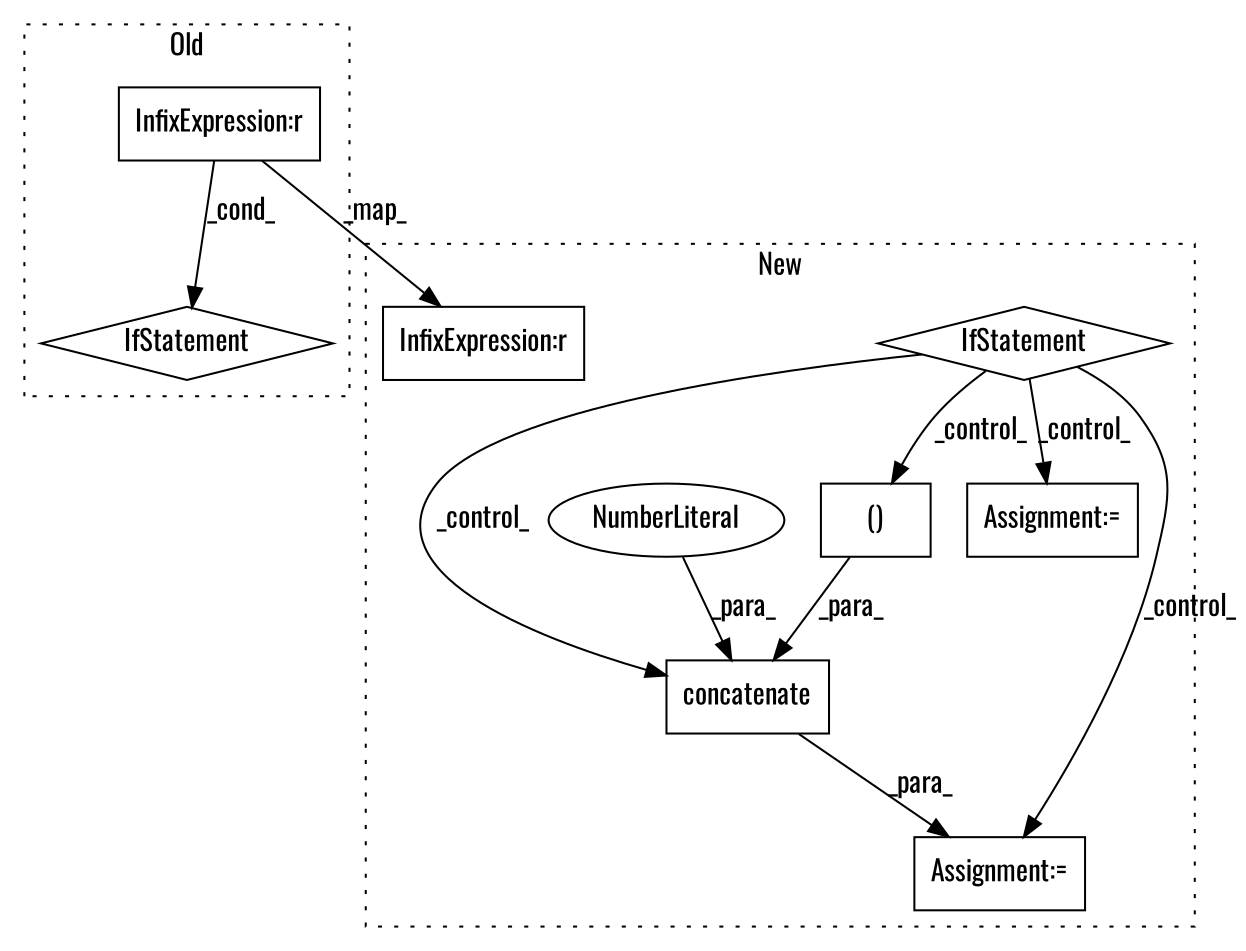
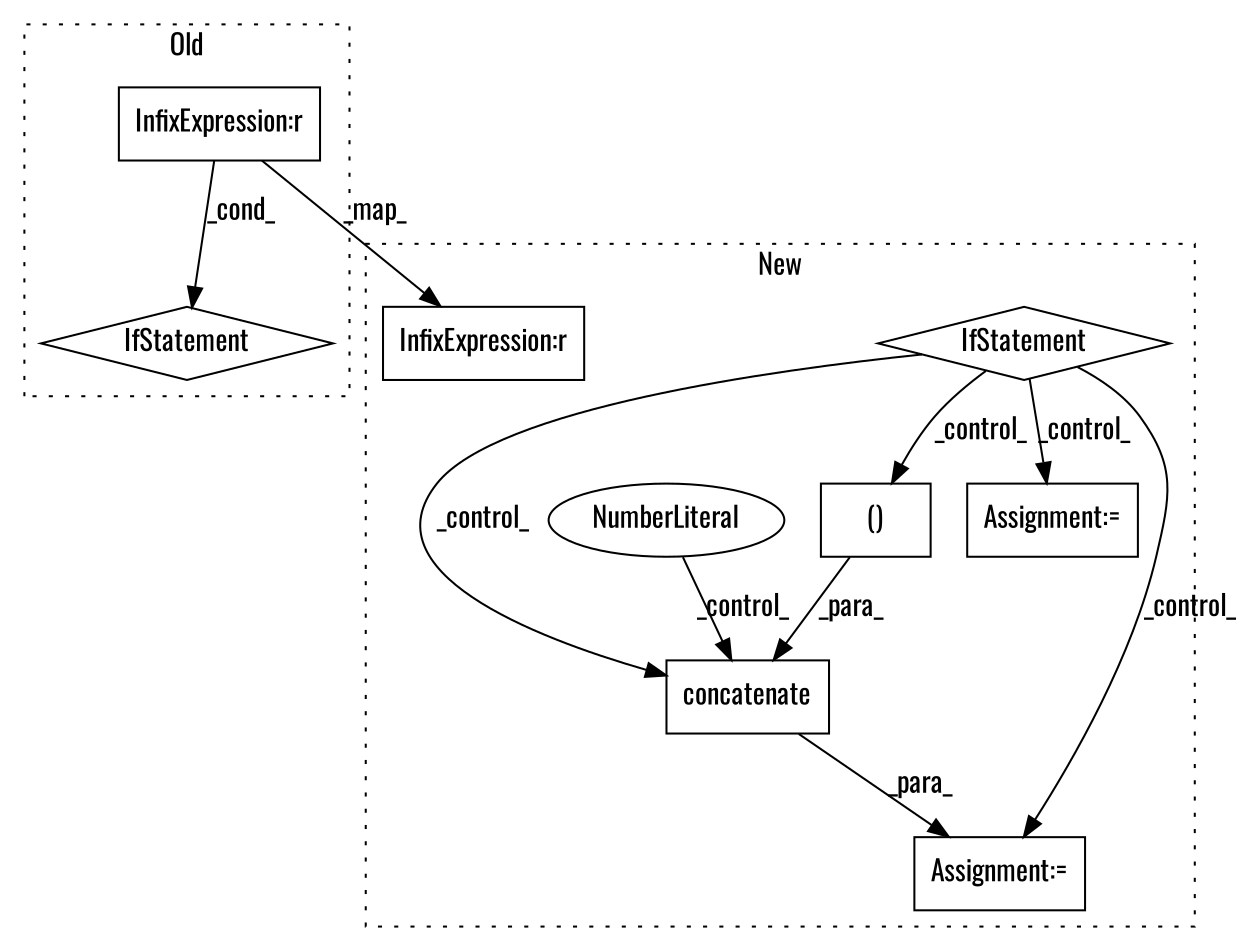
edge "NumberLiteral" -> "concatenate": label "_para_" -> "_control_"
